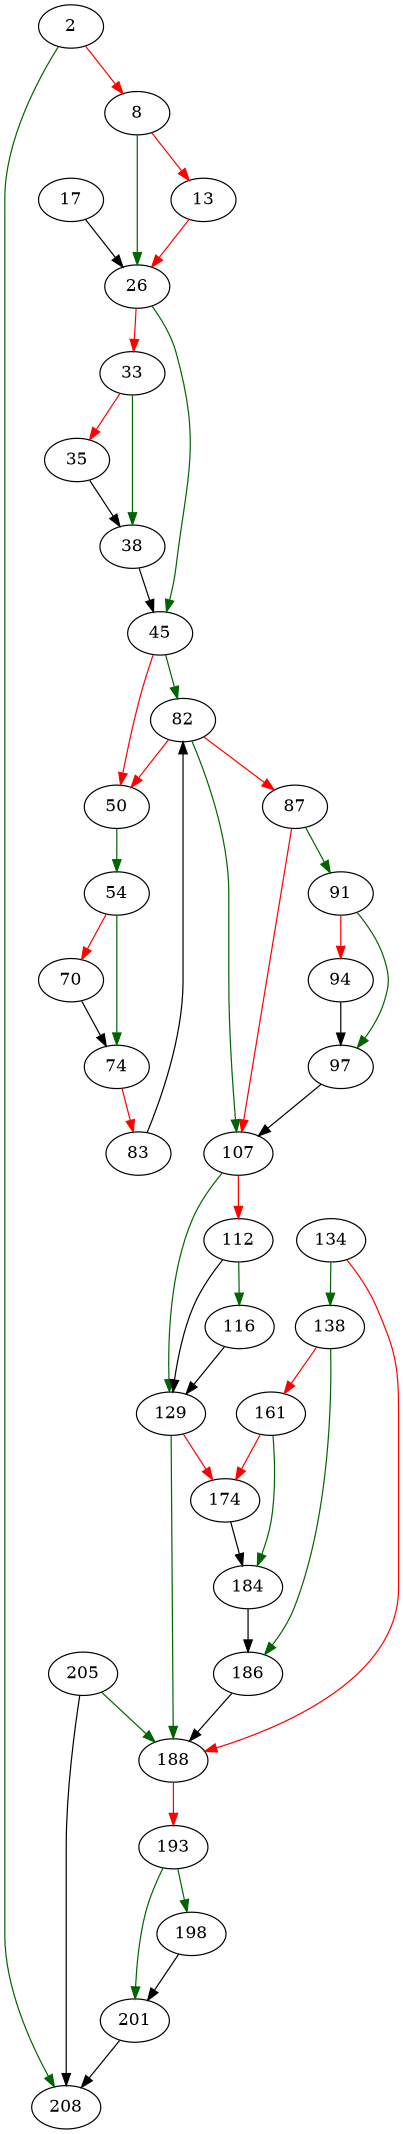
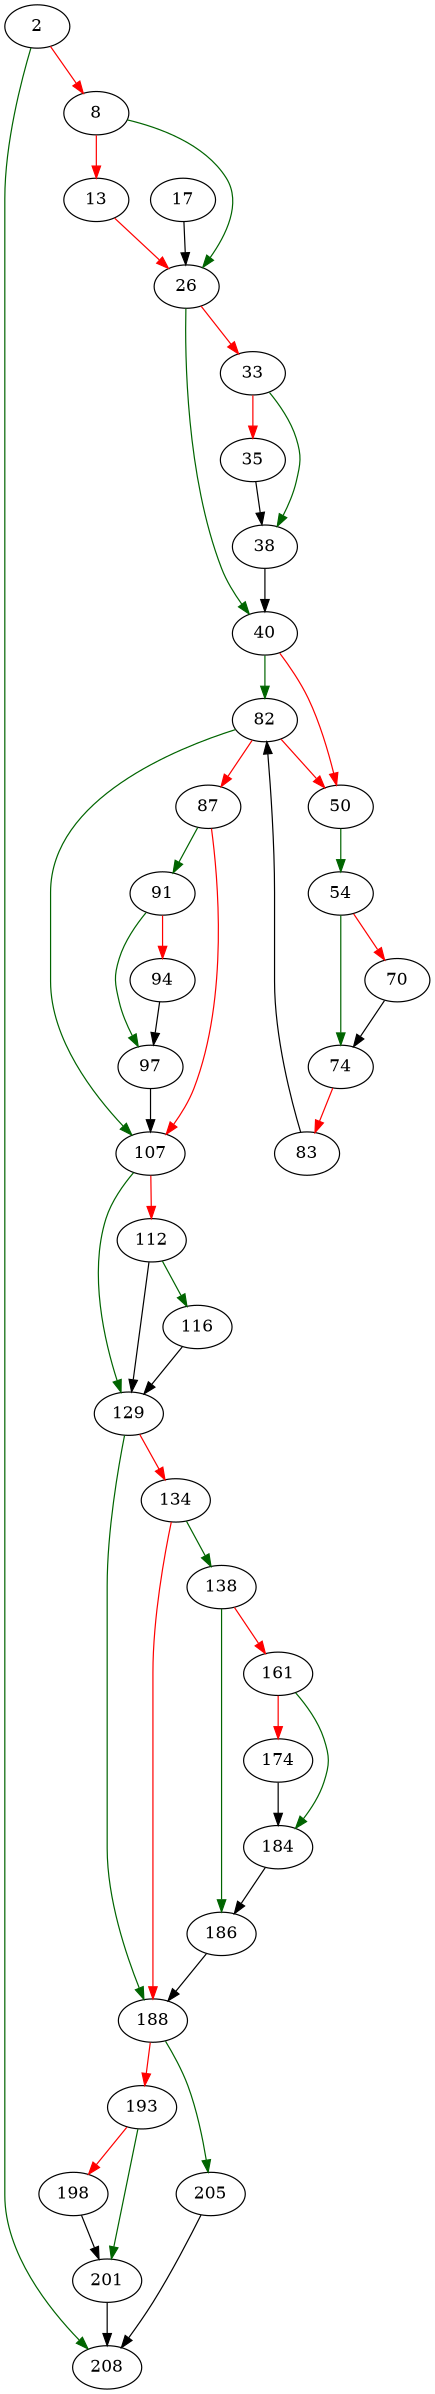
node "45": label "45" -> "40"
edge "129" -> "174": now "129" -> "134"
edge "205" -> "188": reversed
edge "193" -> "198": color darkgreen -> red
